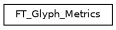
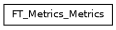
node "FT_Glyph_Metrics": label "FT_Glyph_Metrics" -> "FT_Metrics_Metrics"
